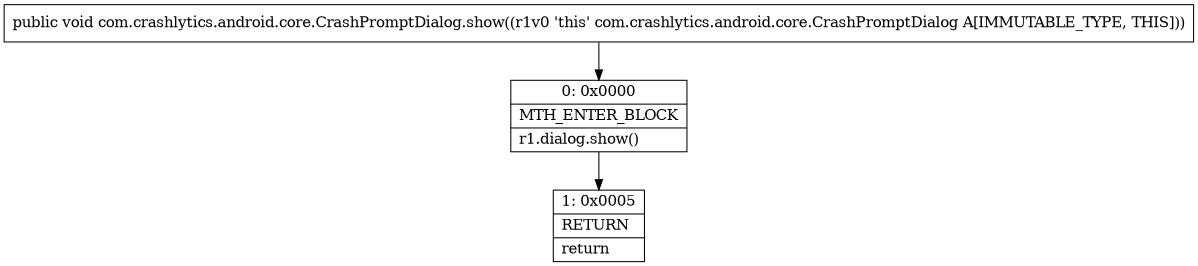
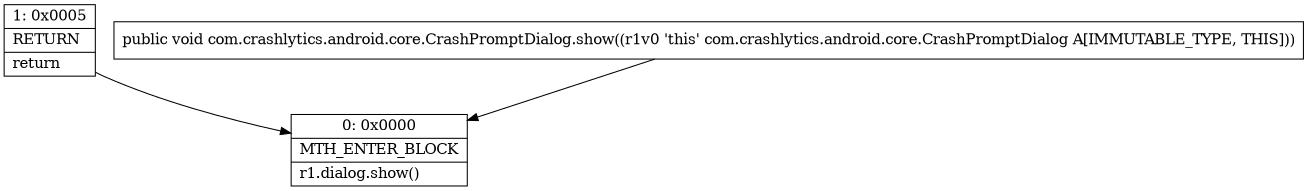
edge "0: 0x0000" -> "1: 0x0005": reversed
